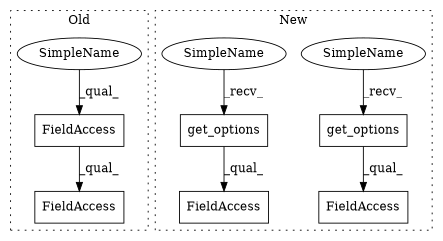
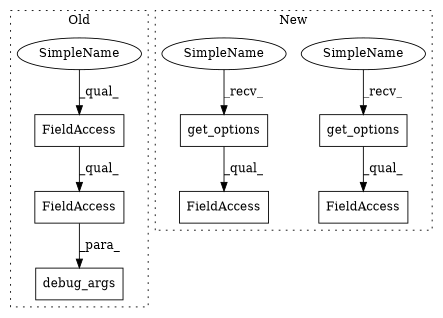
node "debug_args": added
